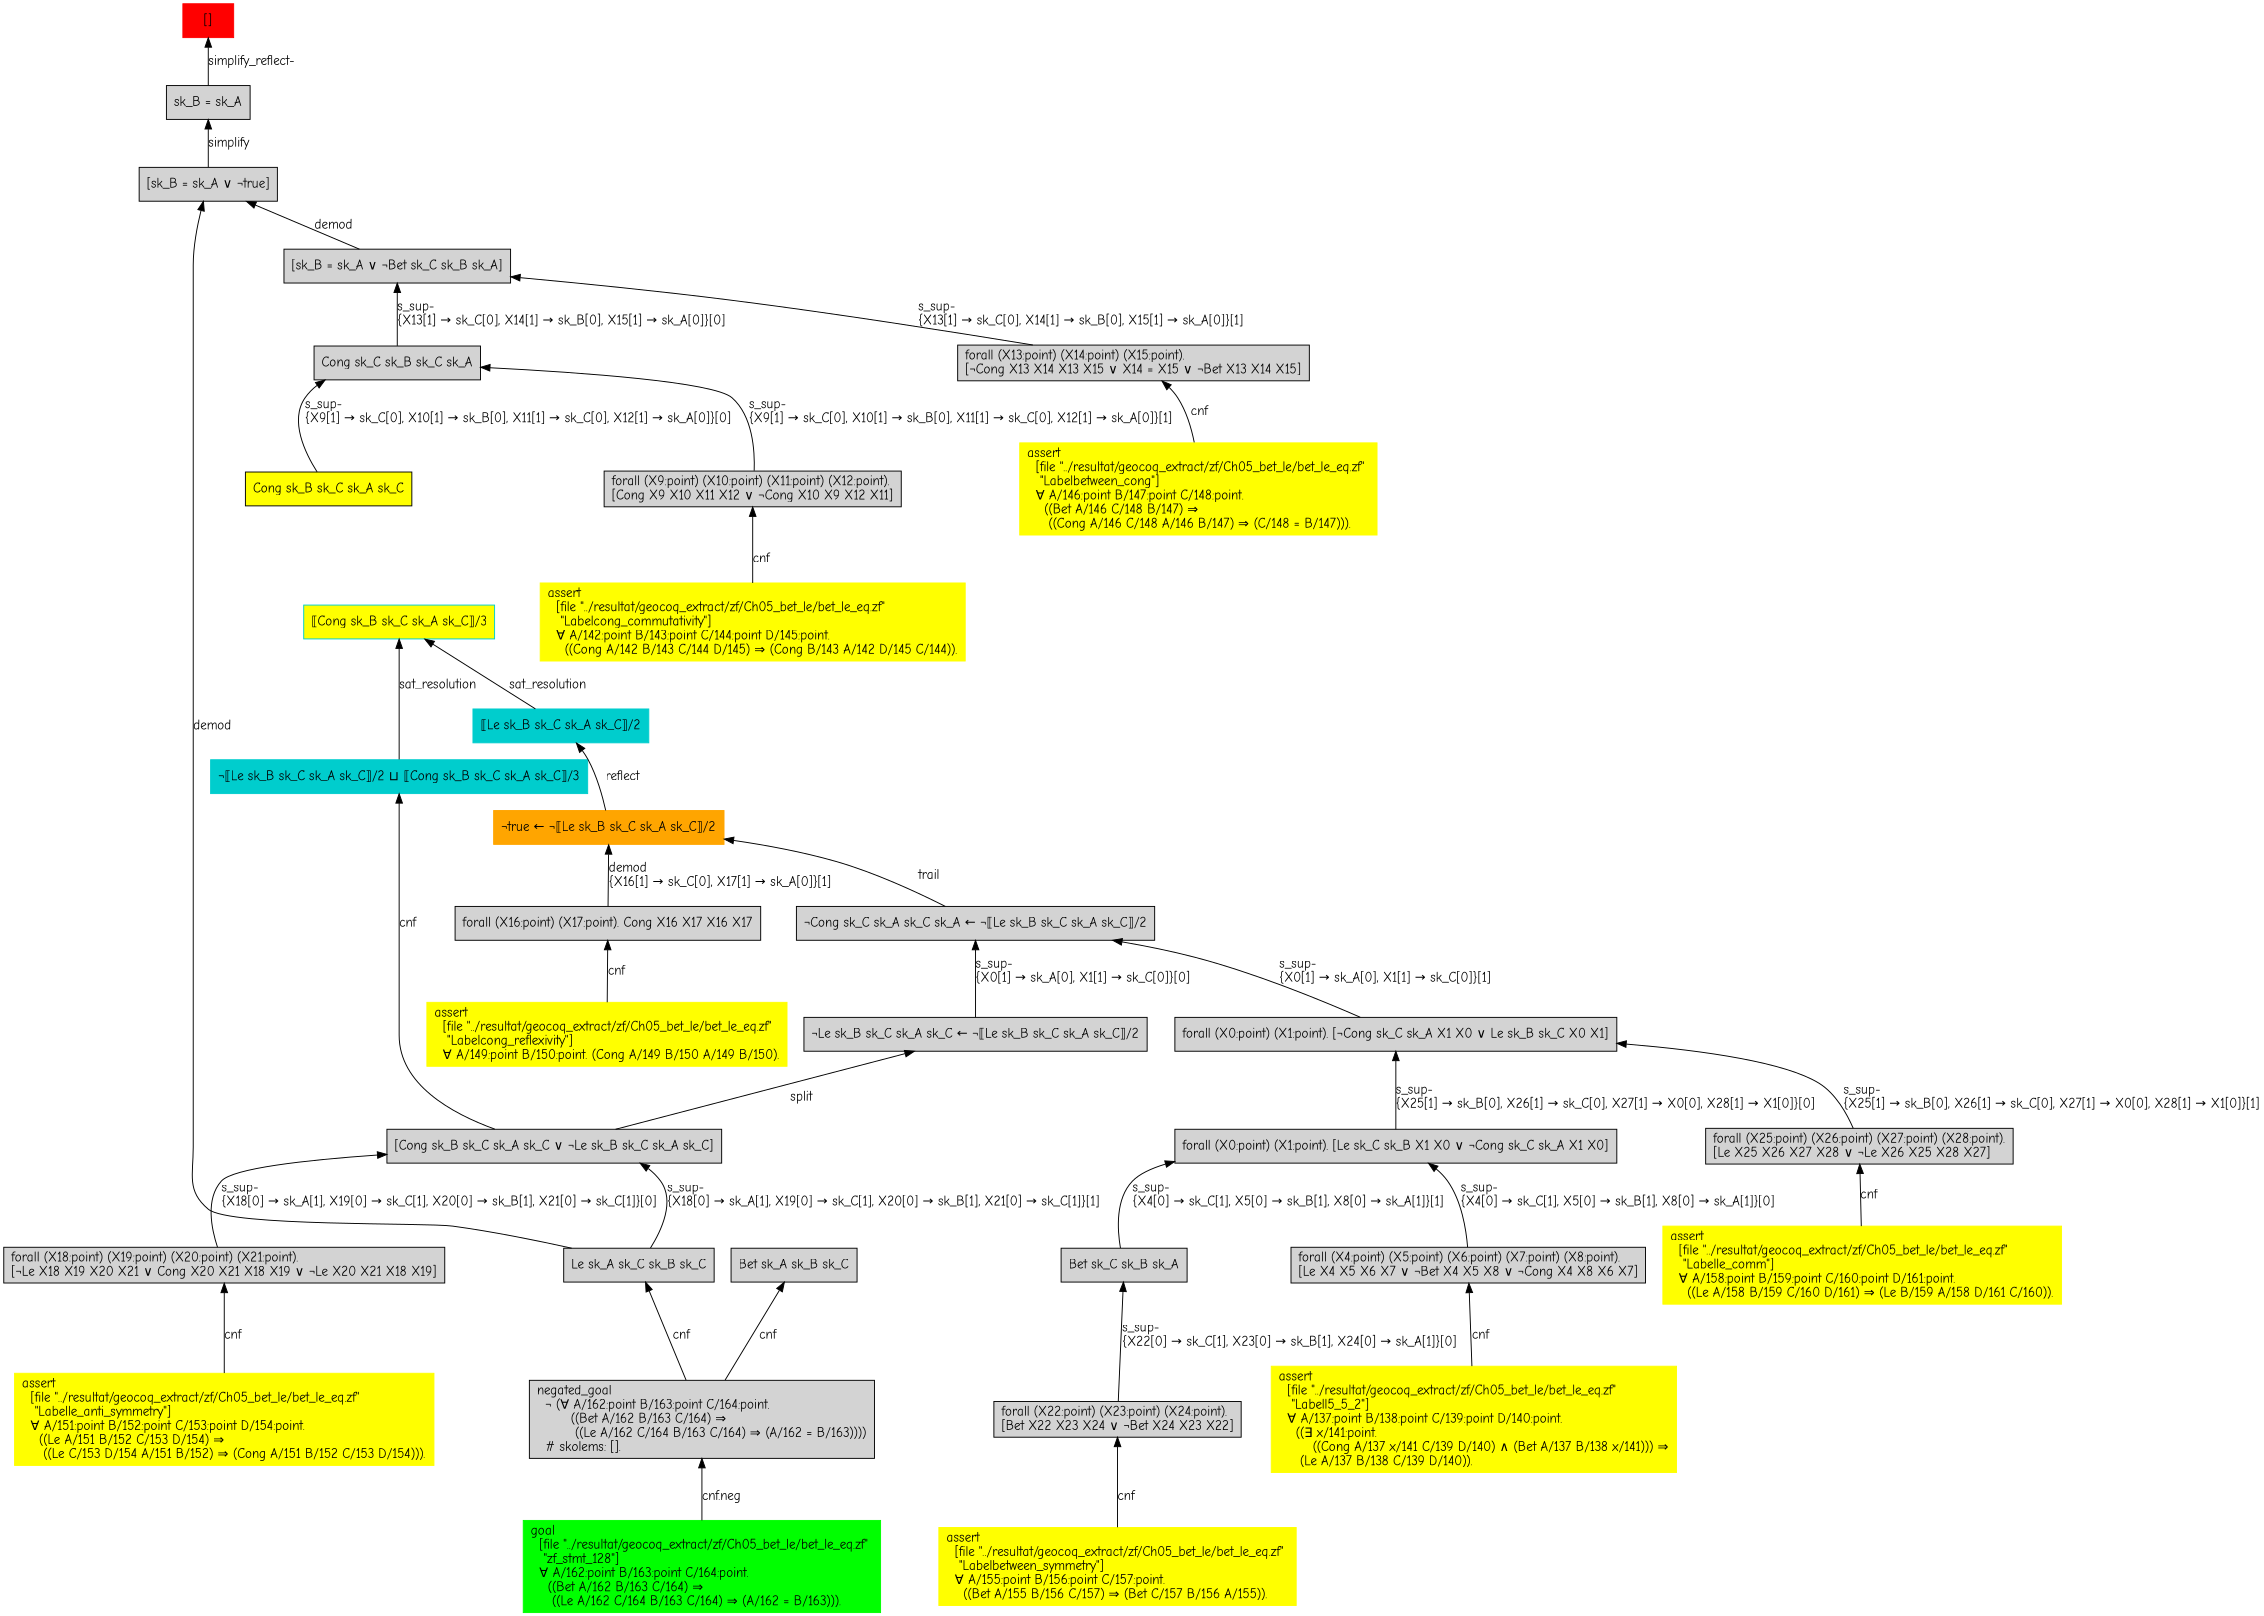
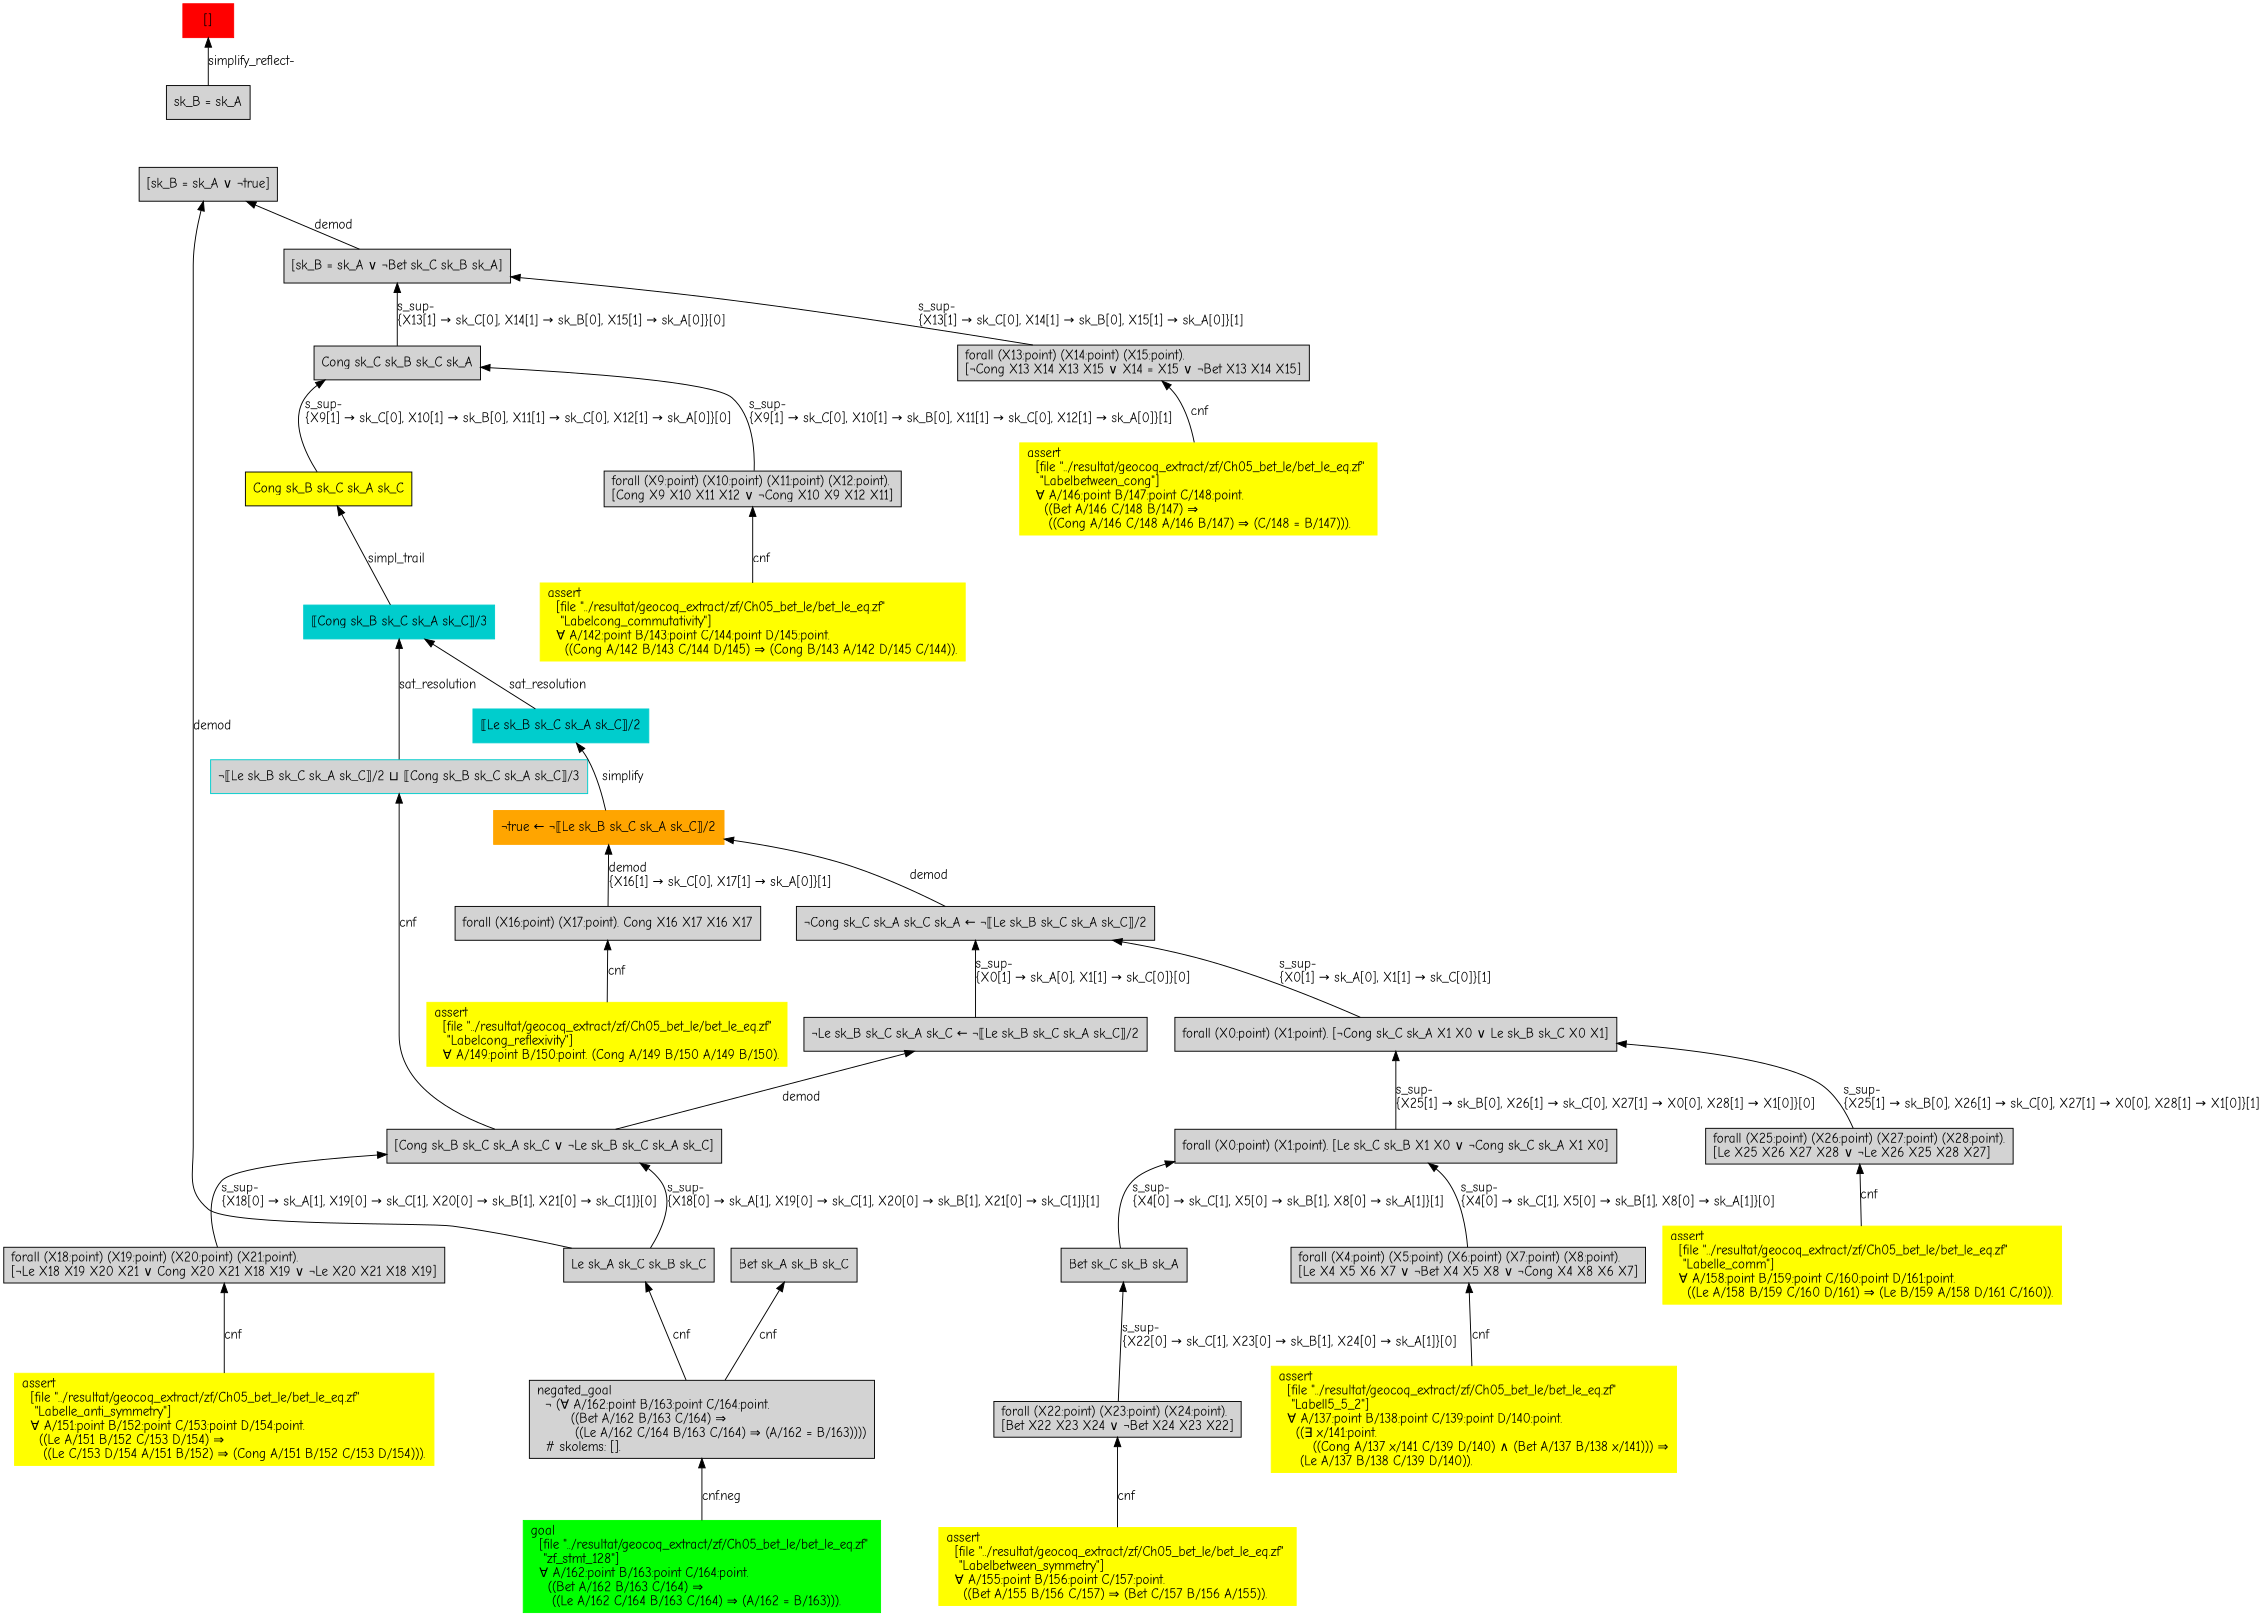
edge "[sk_B = sk_A ∨ ¬true]" -> "sk_B = sk_A": removed, label "simplify"
edge "⟦Cong sk_B sk_C sk_A sk_C⟧/3" -> "Cong sk_B sk_C sk_A sk_C": added, label "simpl_trail"
node "⟦Cong sk_B sk_C sk_A sk_C⟧/3": fillcolor yellow -> cyan3
node "¬⟦Le sk_B sk_C sk_A sk_C⟧/2 ⊔ ⟦Cong sk_B sk_C sk_A sk_C⟧/3": fillcolor cyan3 -> lightgrey
edge "¬true ← ¬⟦Le sk_B sk_C sk_A sk_C⟧/2" -> "⟦Le sk_B sk_C sk_A sk_C⟧/2": label "reflect" -> "simplify"
edge "¬Cong sk_C sk_A sk_C sk_A ← ¬⟦Le sk_B sk_C sk_A sk_C⟧/2" -> "¬true ← ¬⟦Le sk_B sk_C sk_A sk_C⟧/2": label "trail" -> "demod"
edge "[Cong sk_B sk_C sk_A sk_C ∨ ¬Le sk_B sk_C sk_A sk_C]" -> "¬Le sk_B sk_C sk_A sk_C ← ¬⟦Le sk_B sk_C sk_A sk_C⟧/2": label "split" -> "demod"
